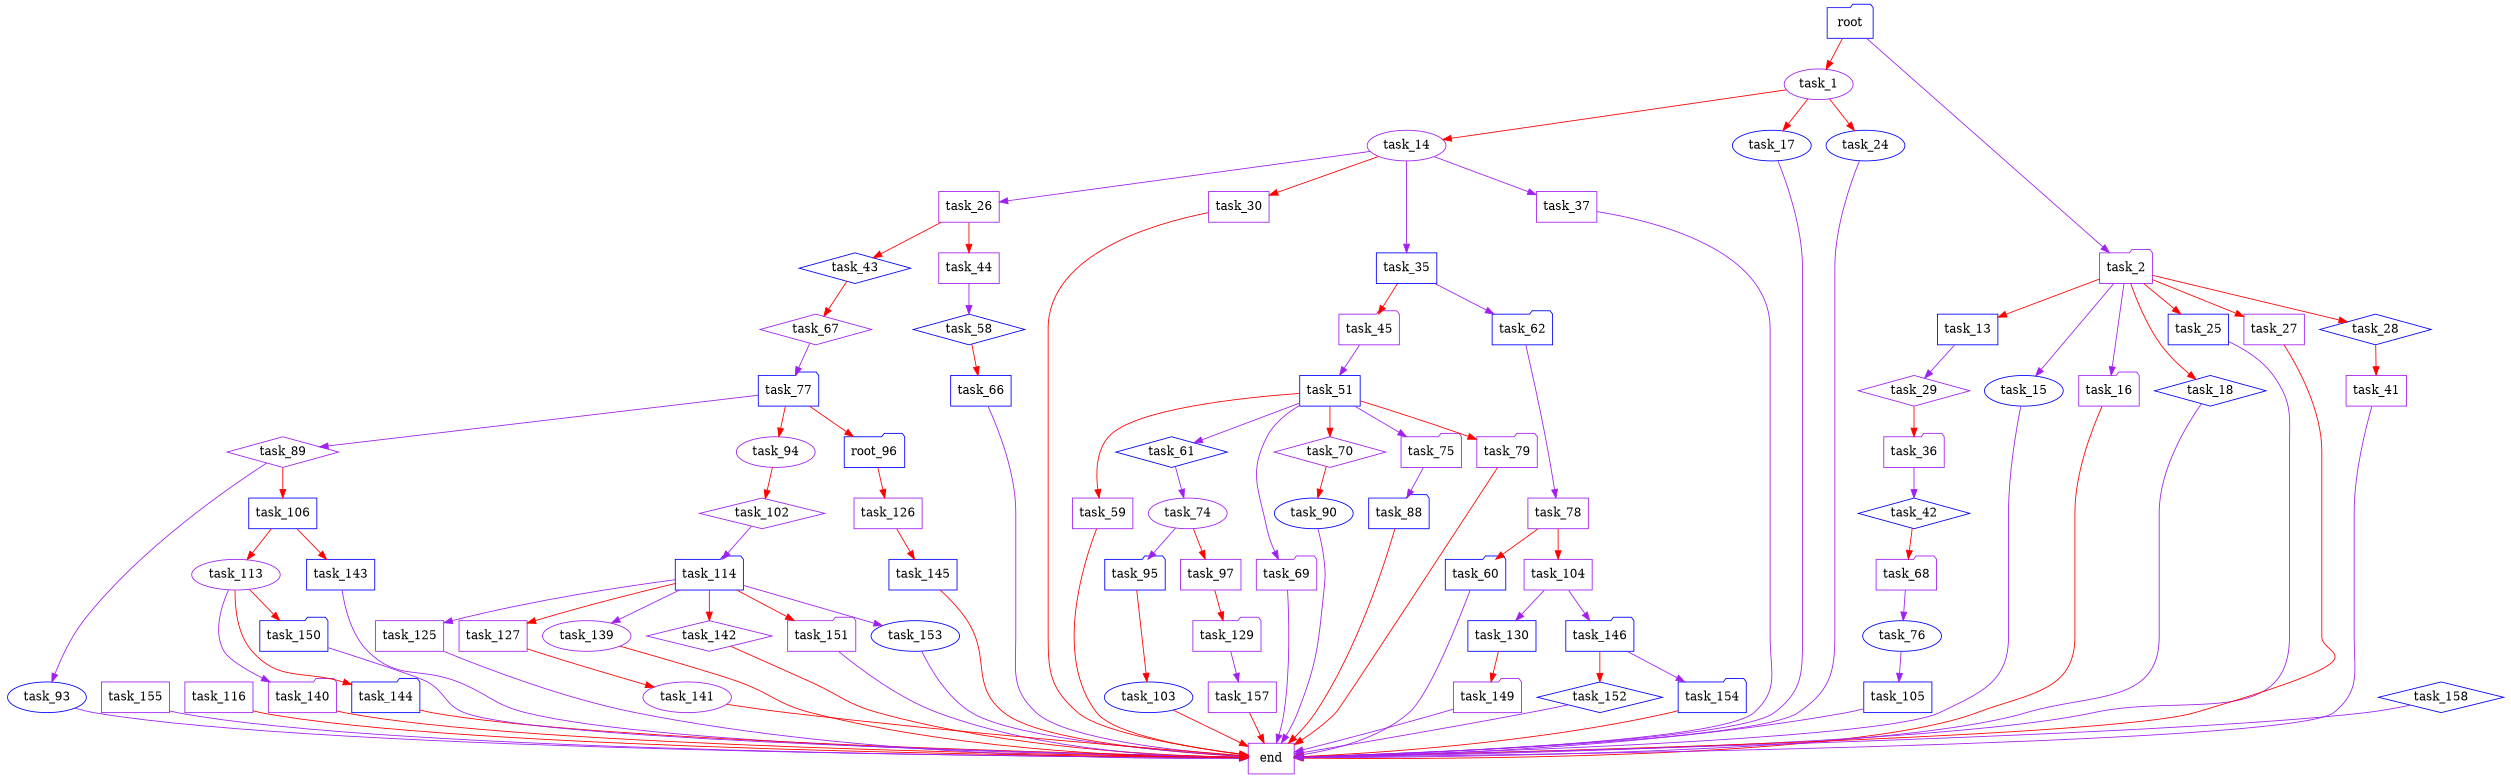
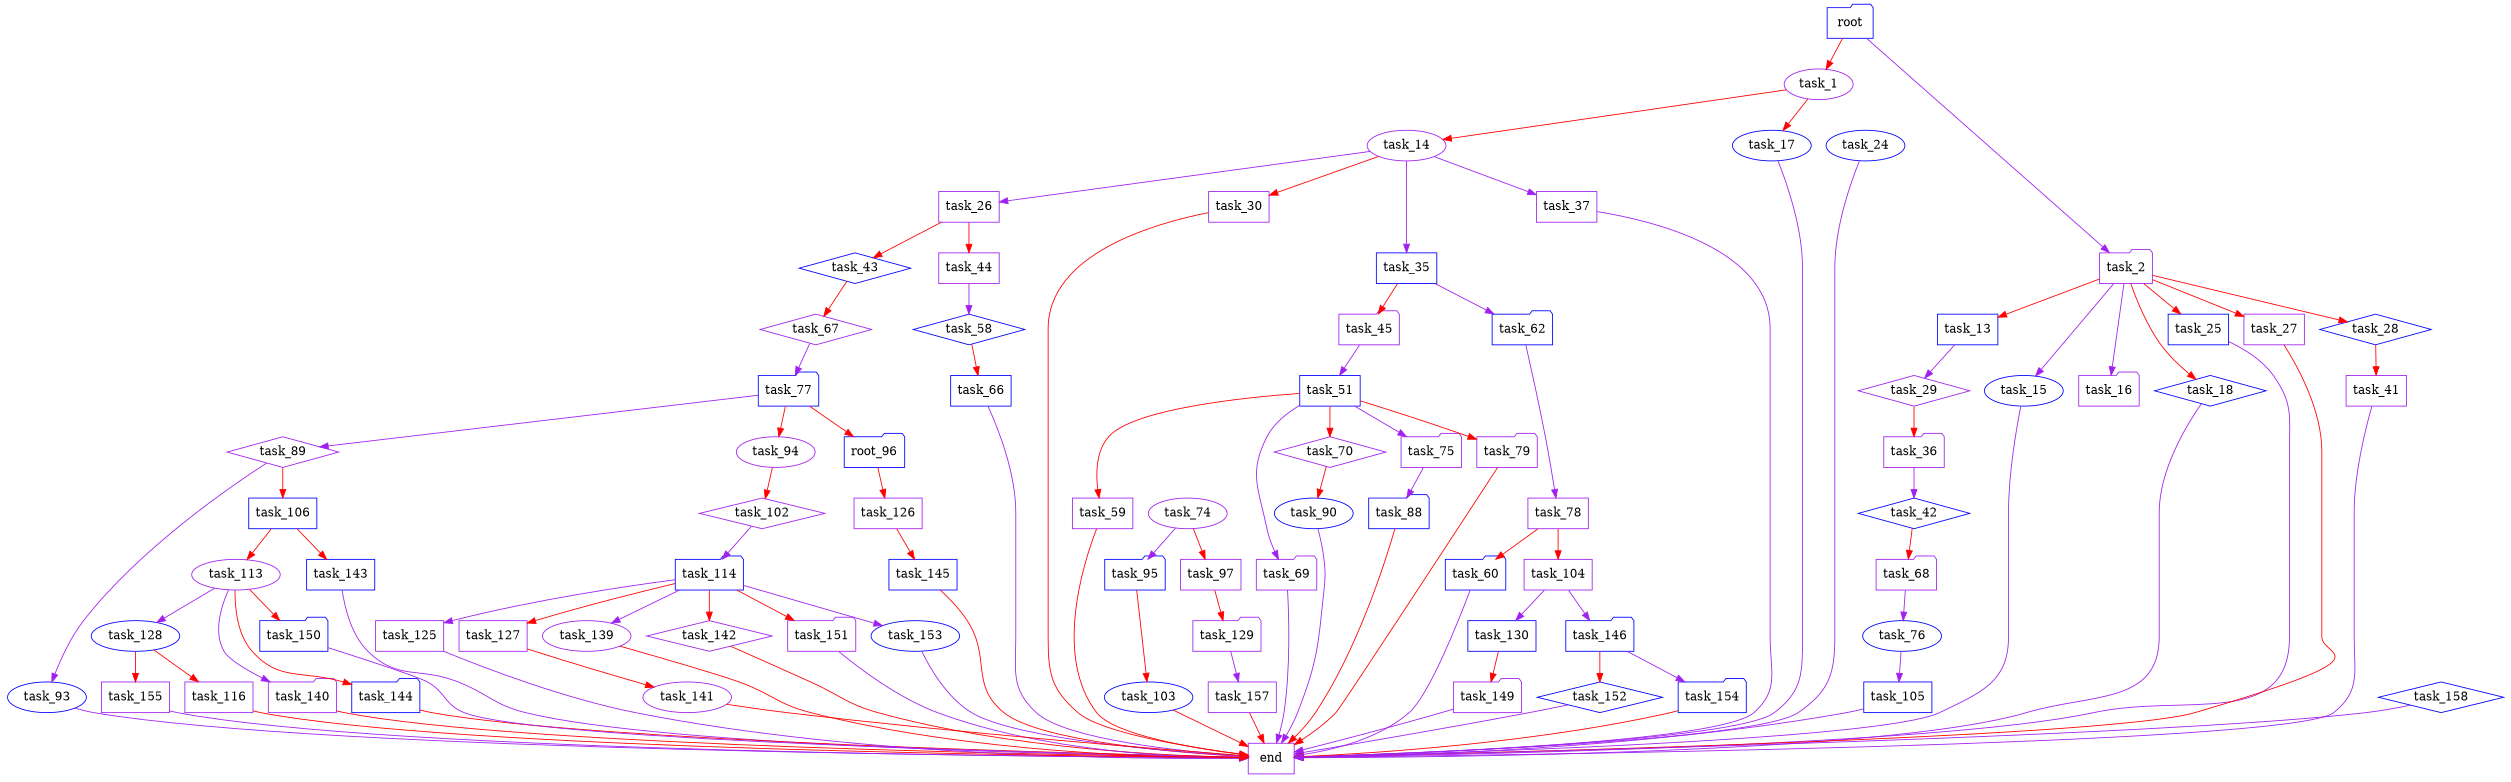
edge "task_1" -> "task_24": removed
node "task_61": removed
node "task_128": added
edge "task_16" -> "end": removed
